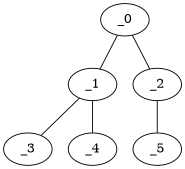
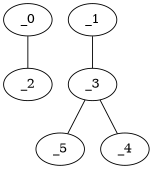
edge "_0" -- "_1": removed
edge "_1" -- "_4": now "_3" -- "_4"
edge "_2" -- "_5": now "_3" -- "_5"
